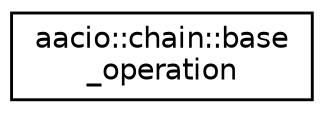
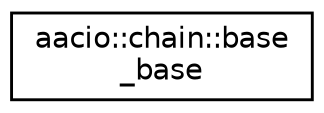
node "aacio::chain::base _operation": label "aacio::chain::base _operation" -> "aacio::chain::base _base"
